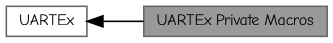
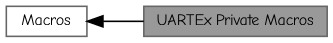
node "UARTEx": label "UARTEx" -> "Macros"
